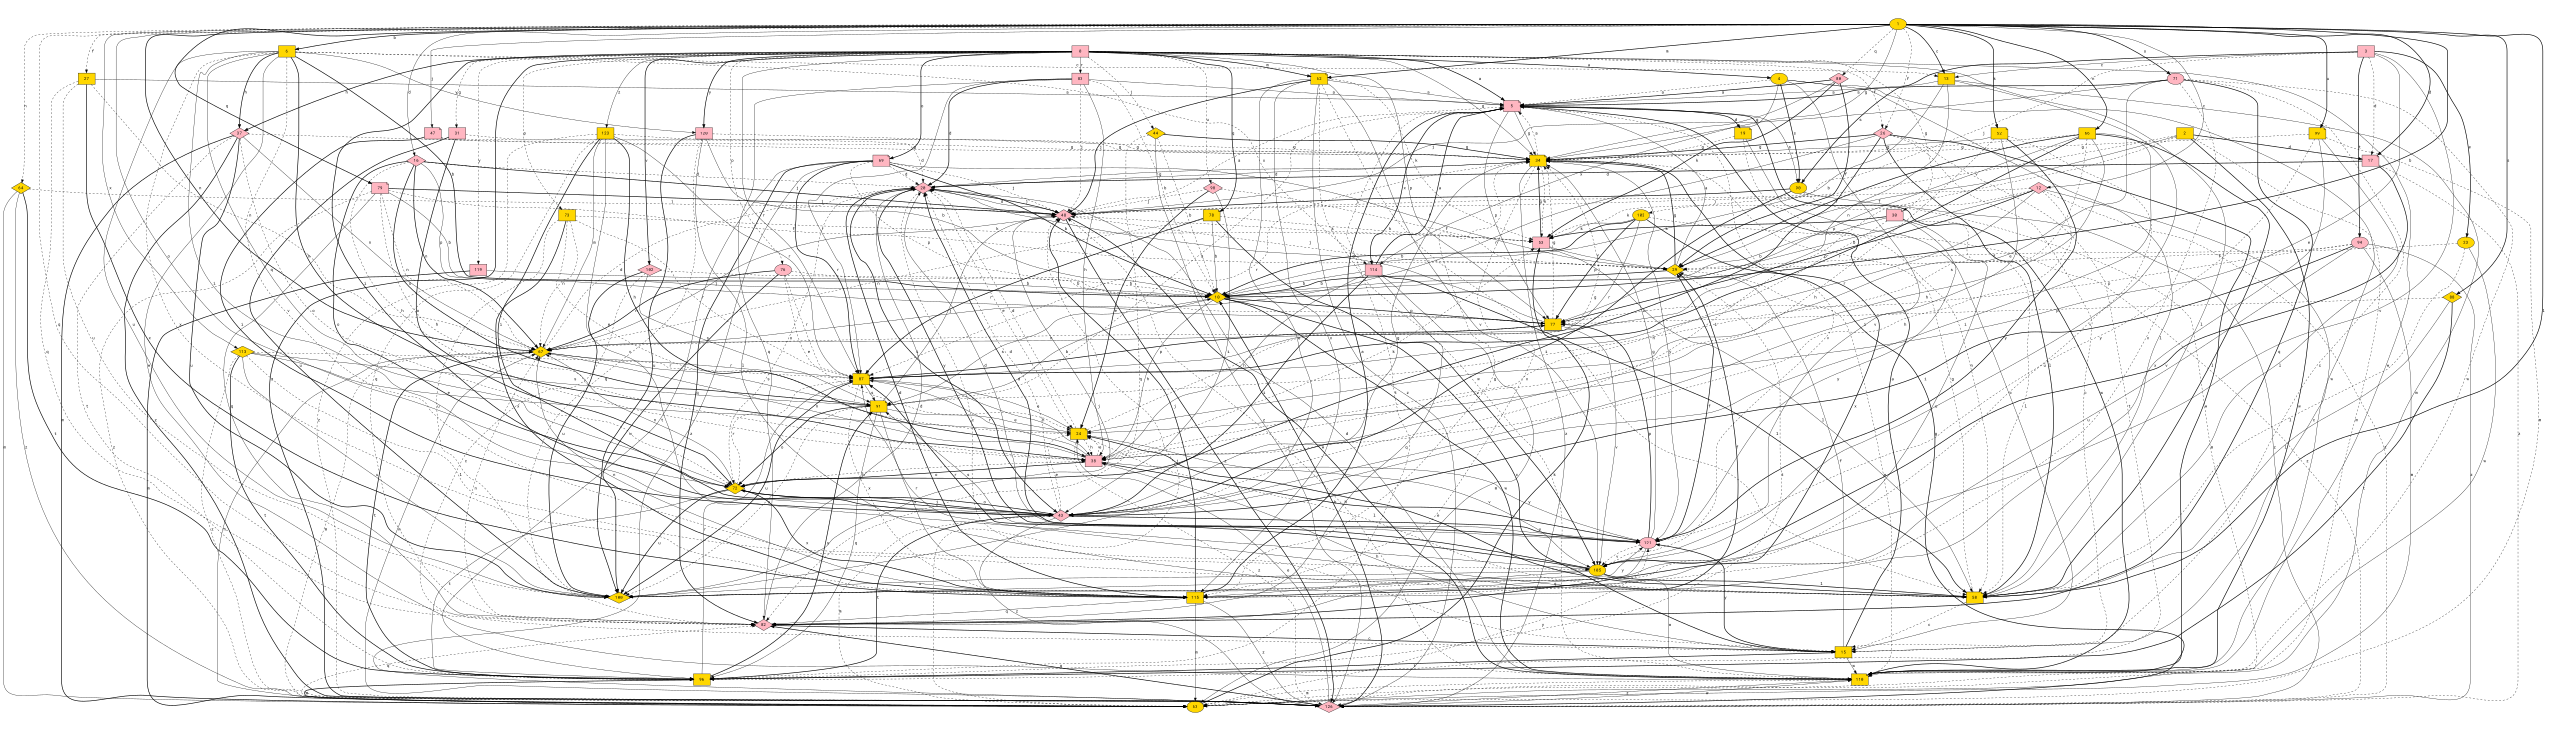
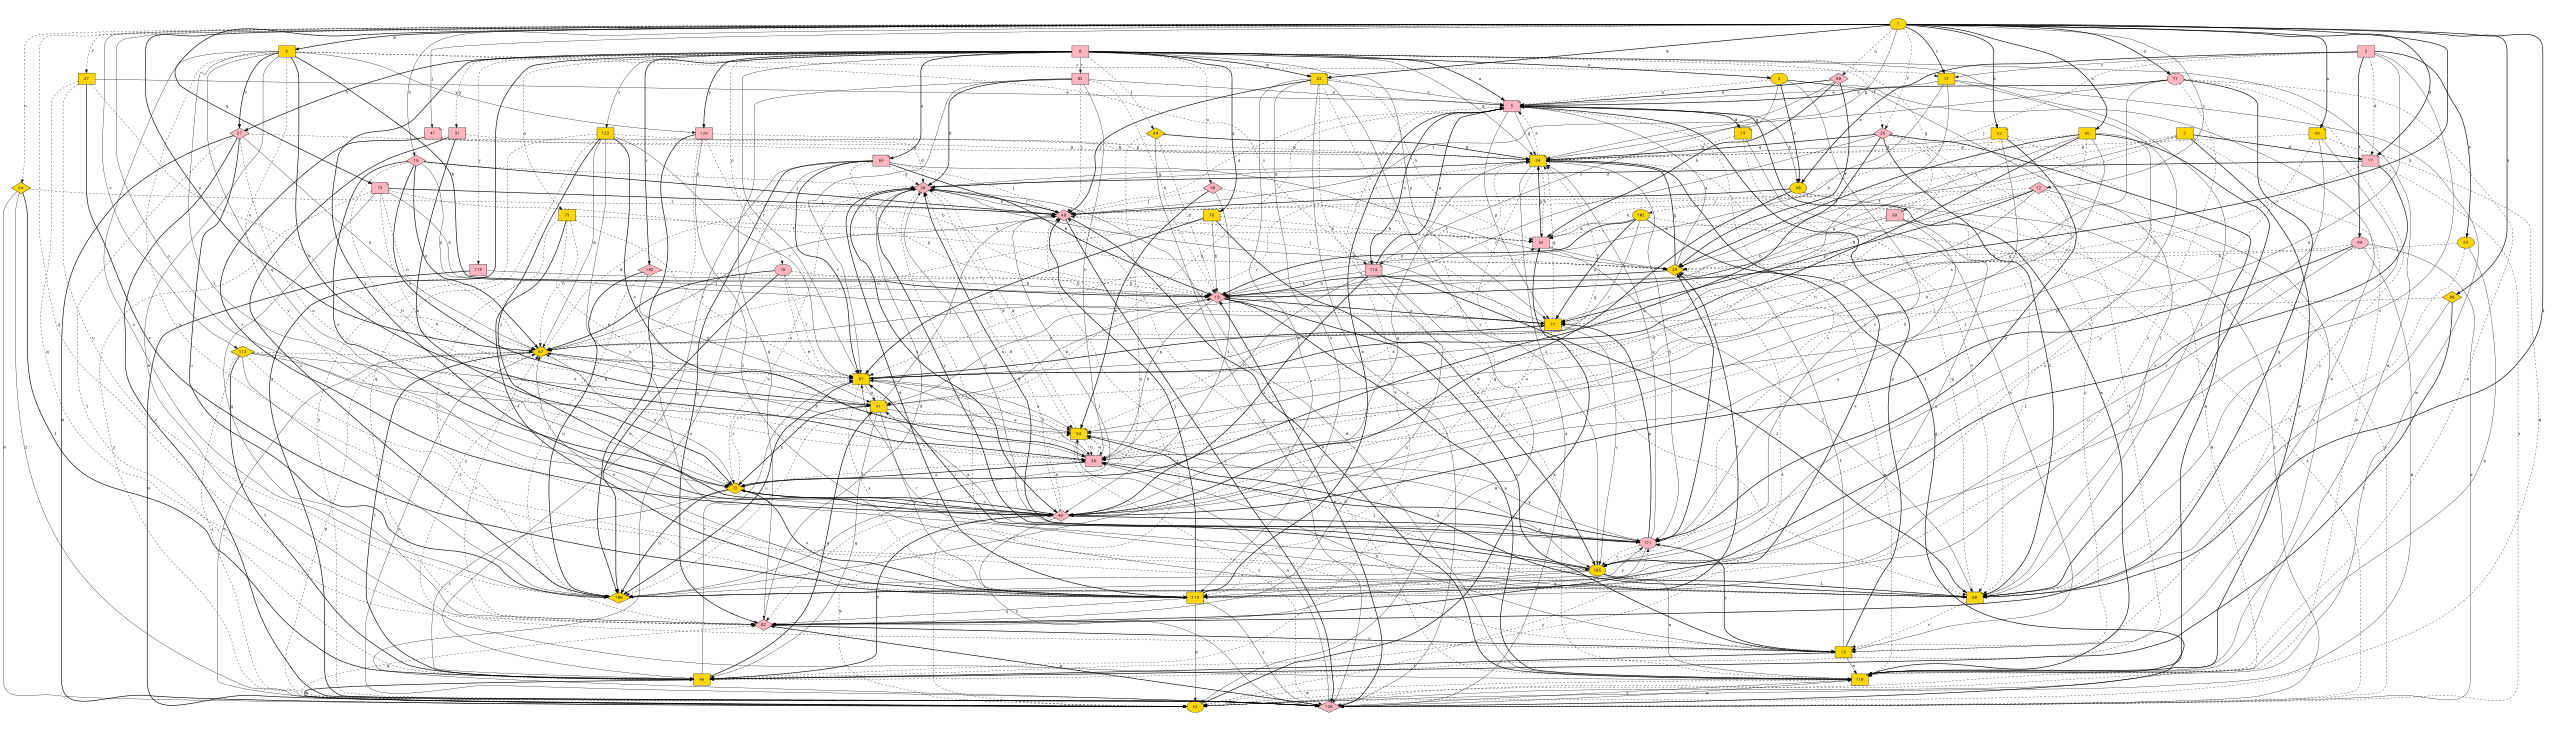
edge "120" -> "10": style solid -> dashed
edge "30" -> "53": style bold -> dashed
node "10": fillcolor gold -> lightpink
edge "94" -> "77": now "17" -> "77"
